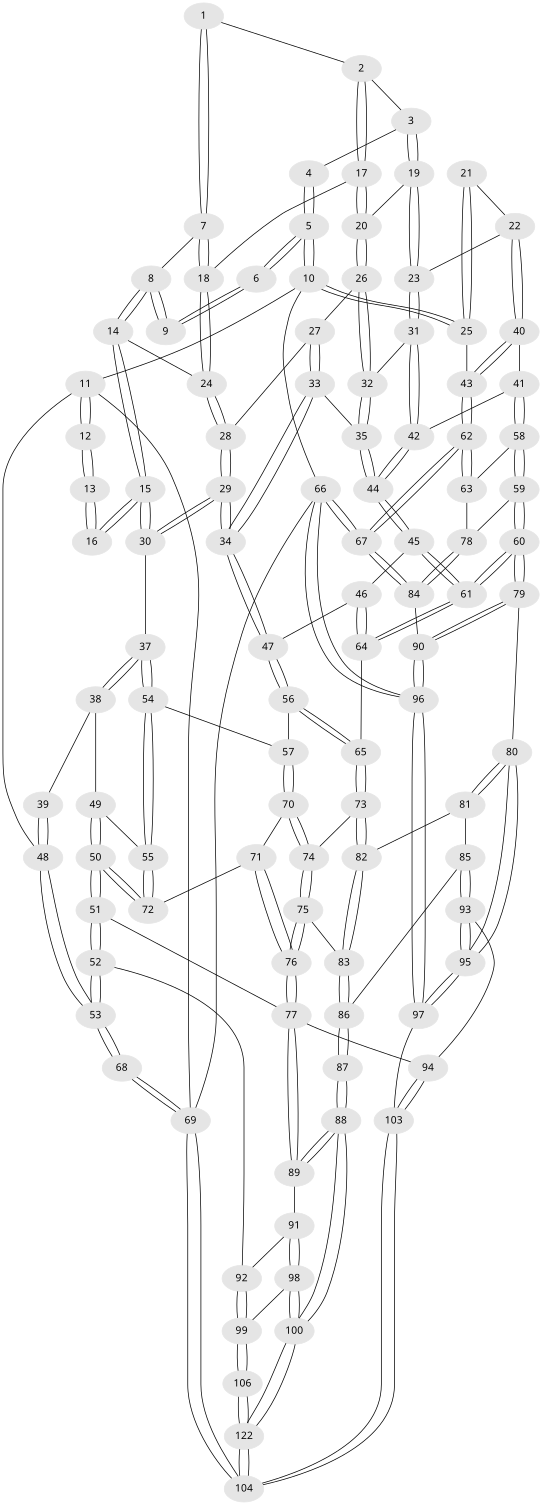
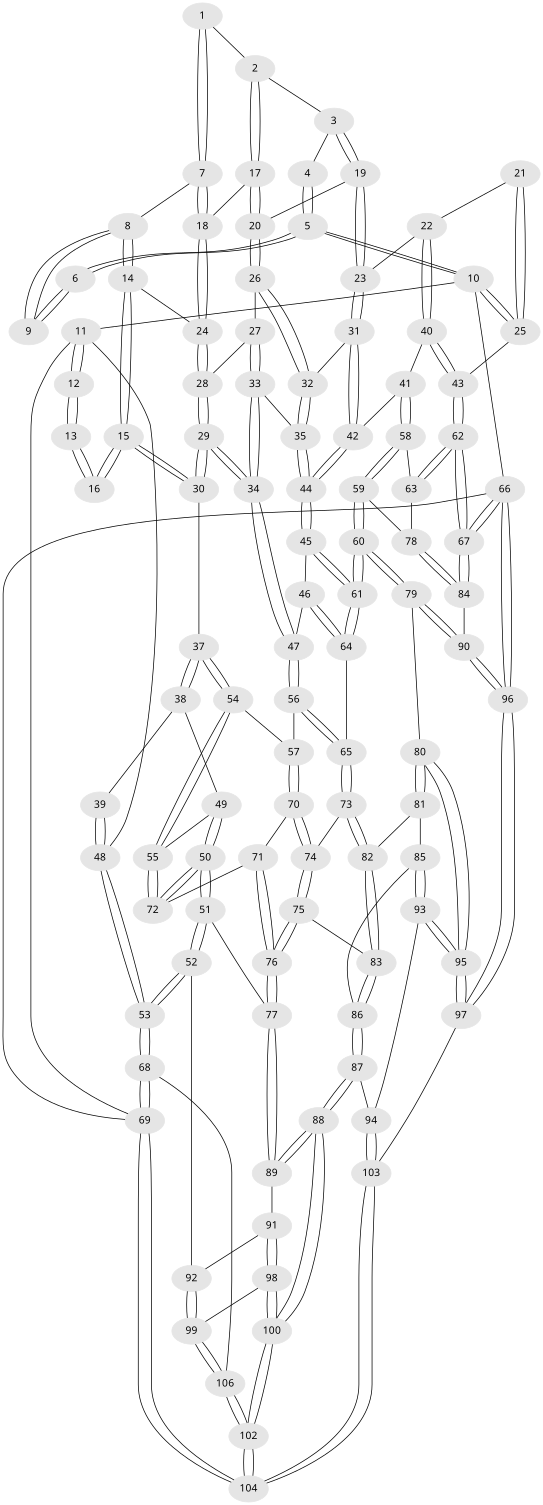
edge "77" -- "94": now "87" -- "94"
edge "68" -- "106": added
node "122": label "122" -> "102"
